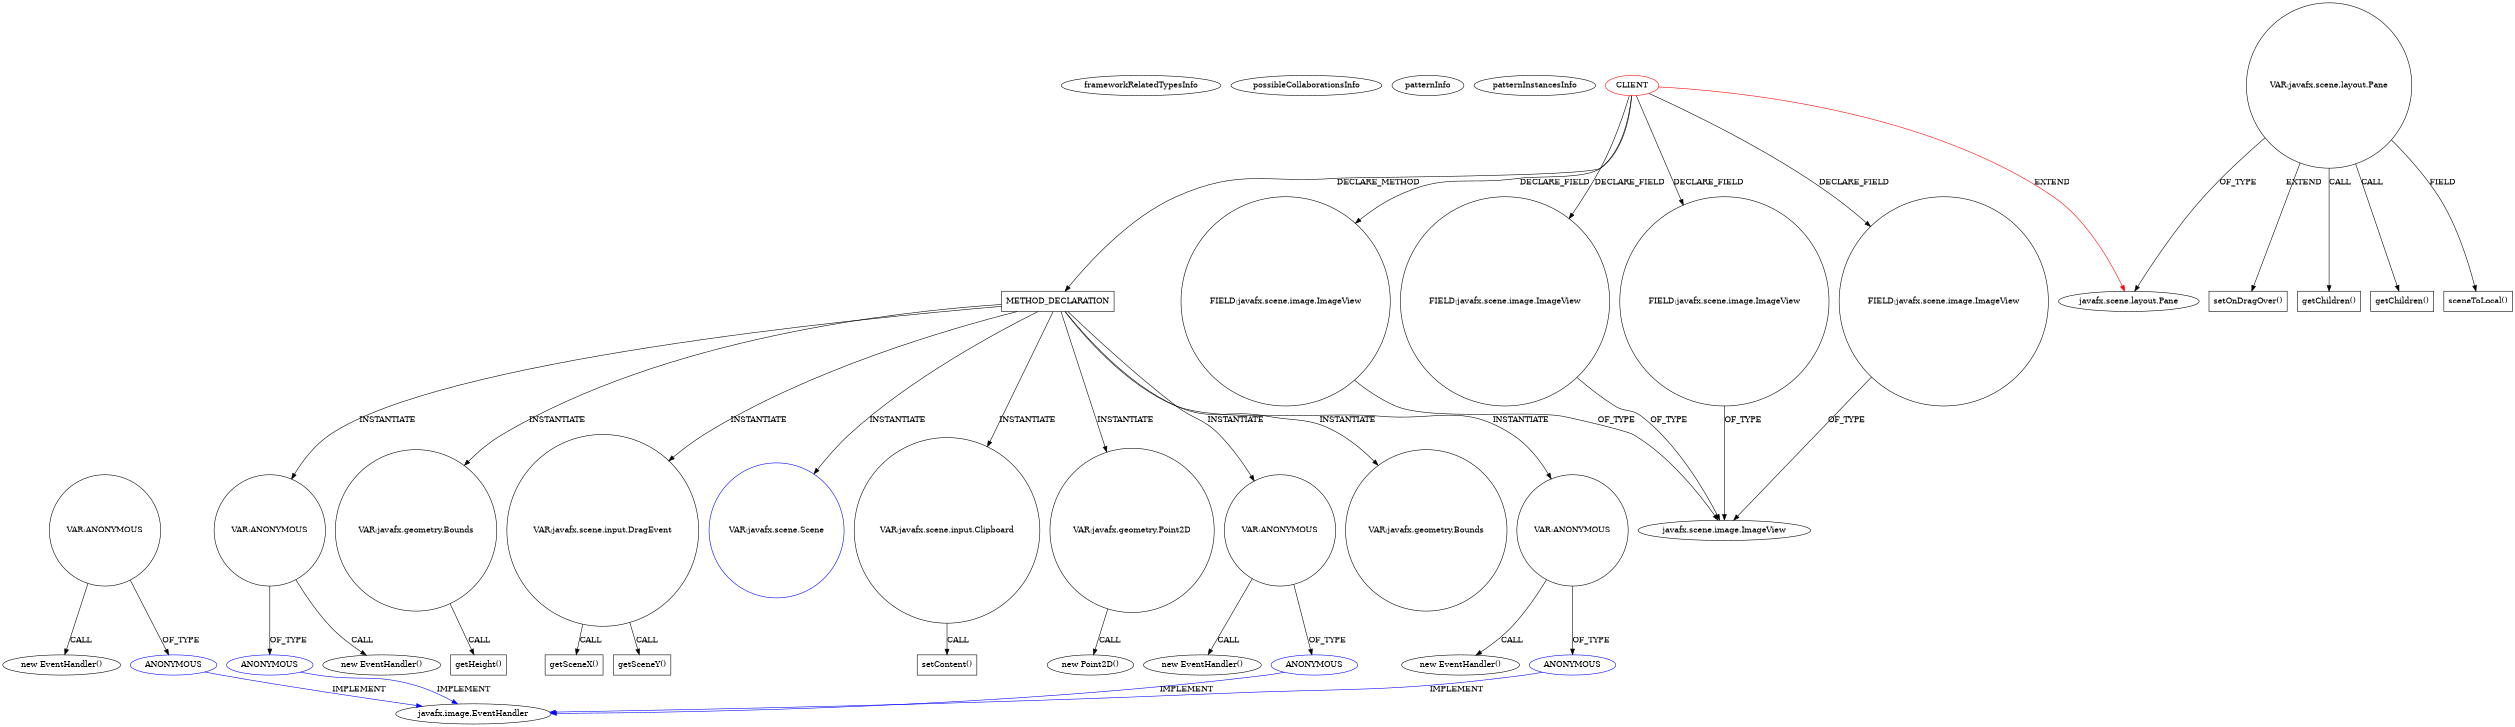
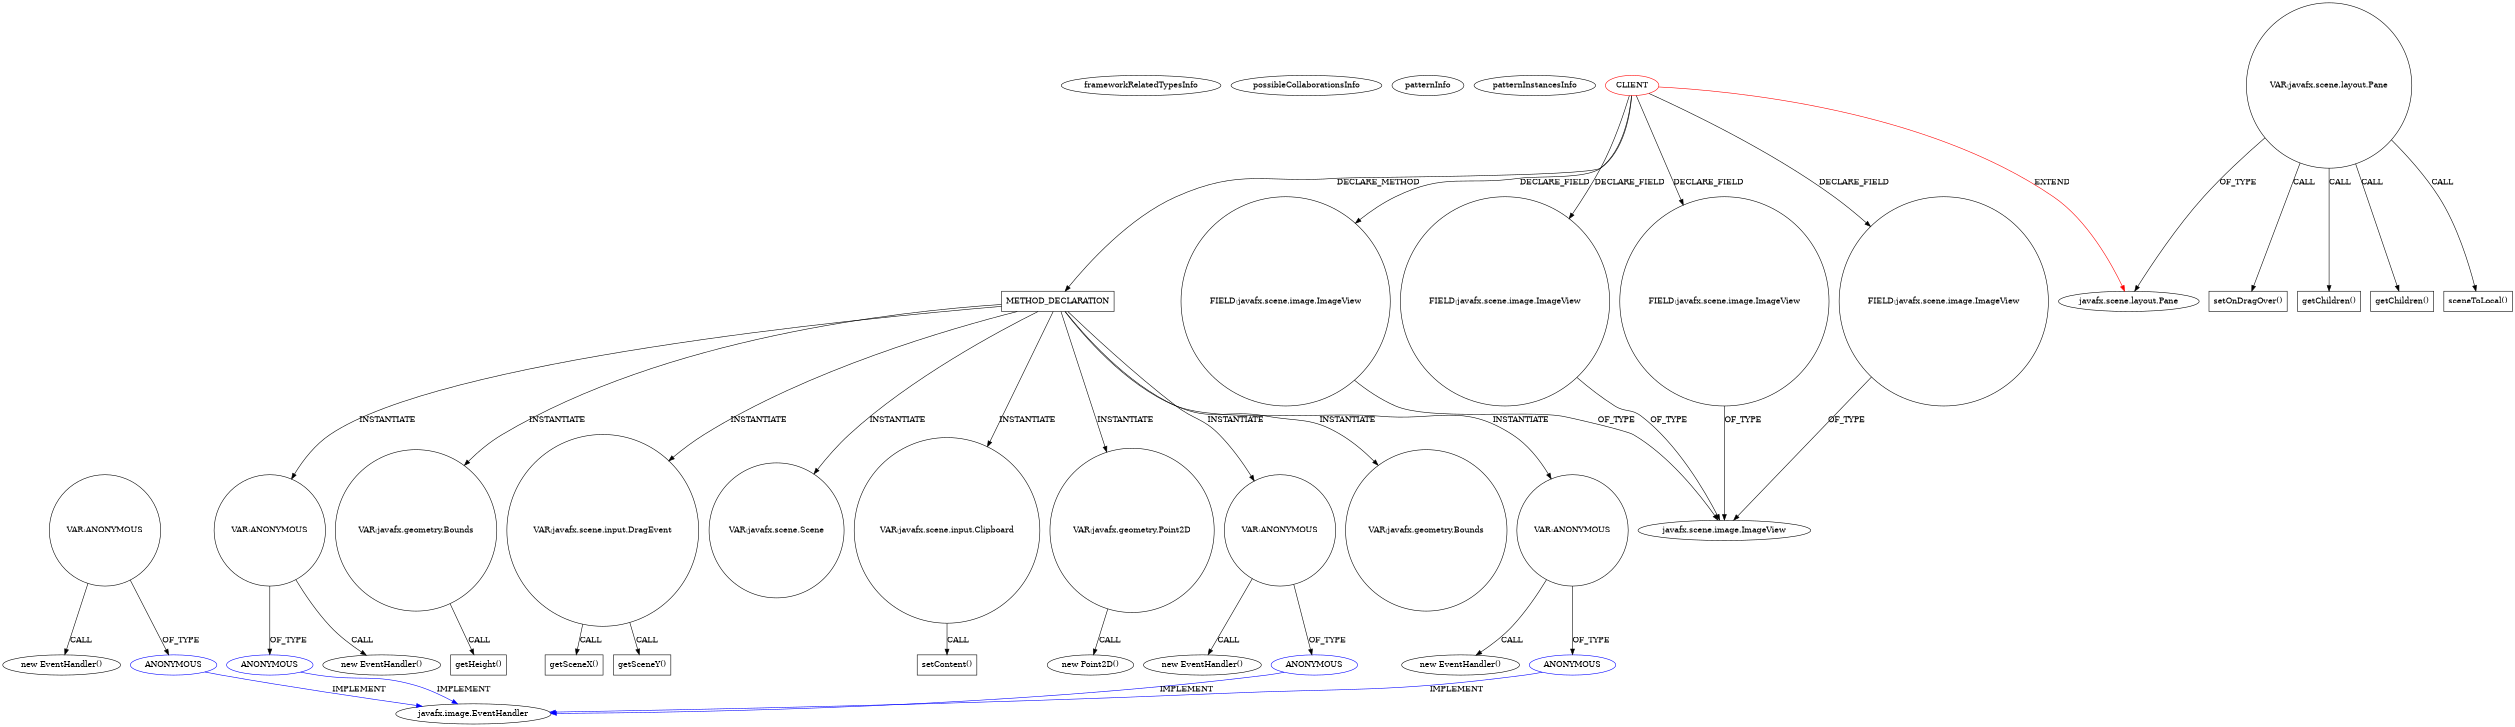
edge "VAR:javafx.scene.layout.Pane" -> "setOnDragOver()": label "EXTEND" -> "CALL"
edge "VAR:javafx.scene.layout.Pane" -> "sceneToLocal()": label "FIELD" -> "CALL"
node "VAR:javafx.scene.Scene": color blue -> black
